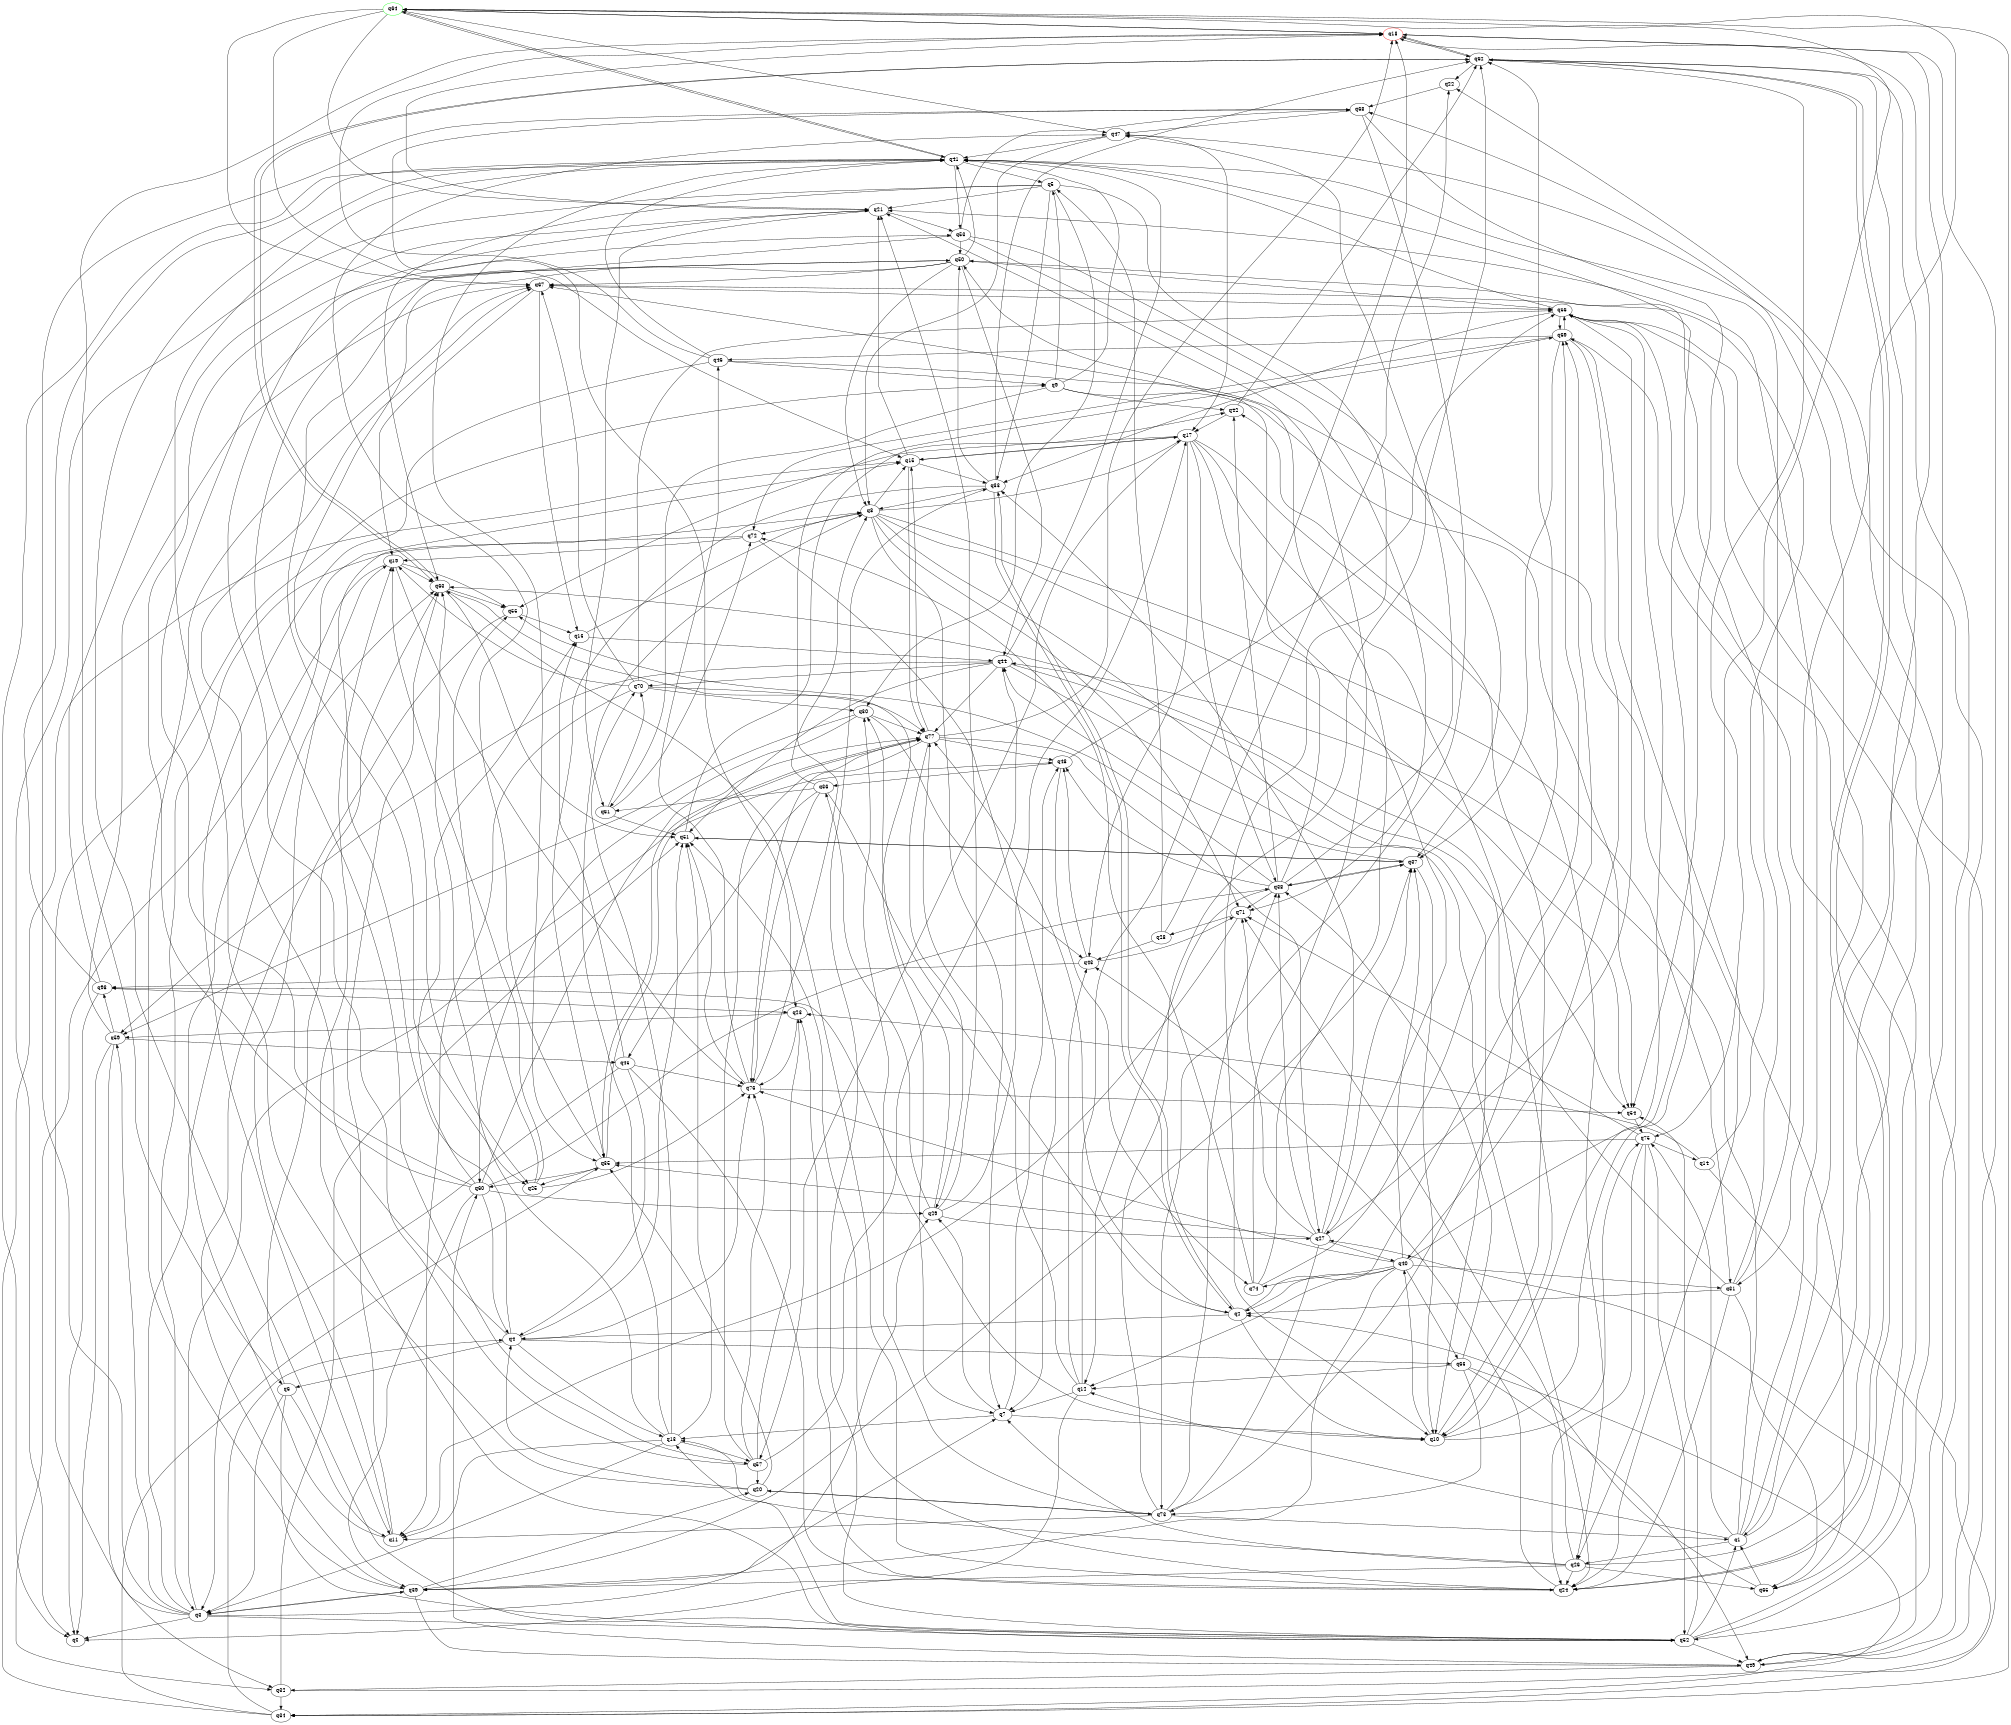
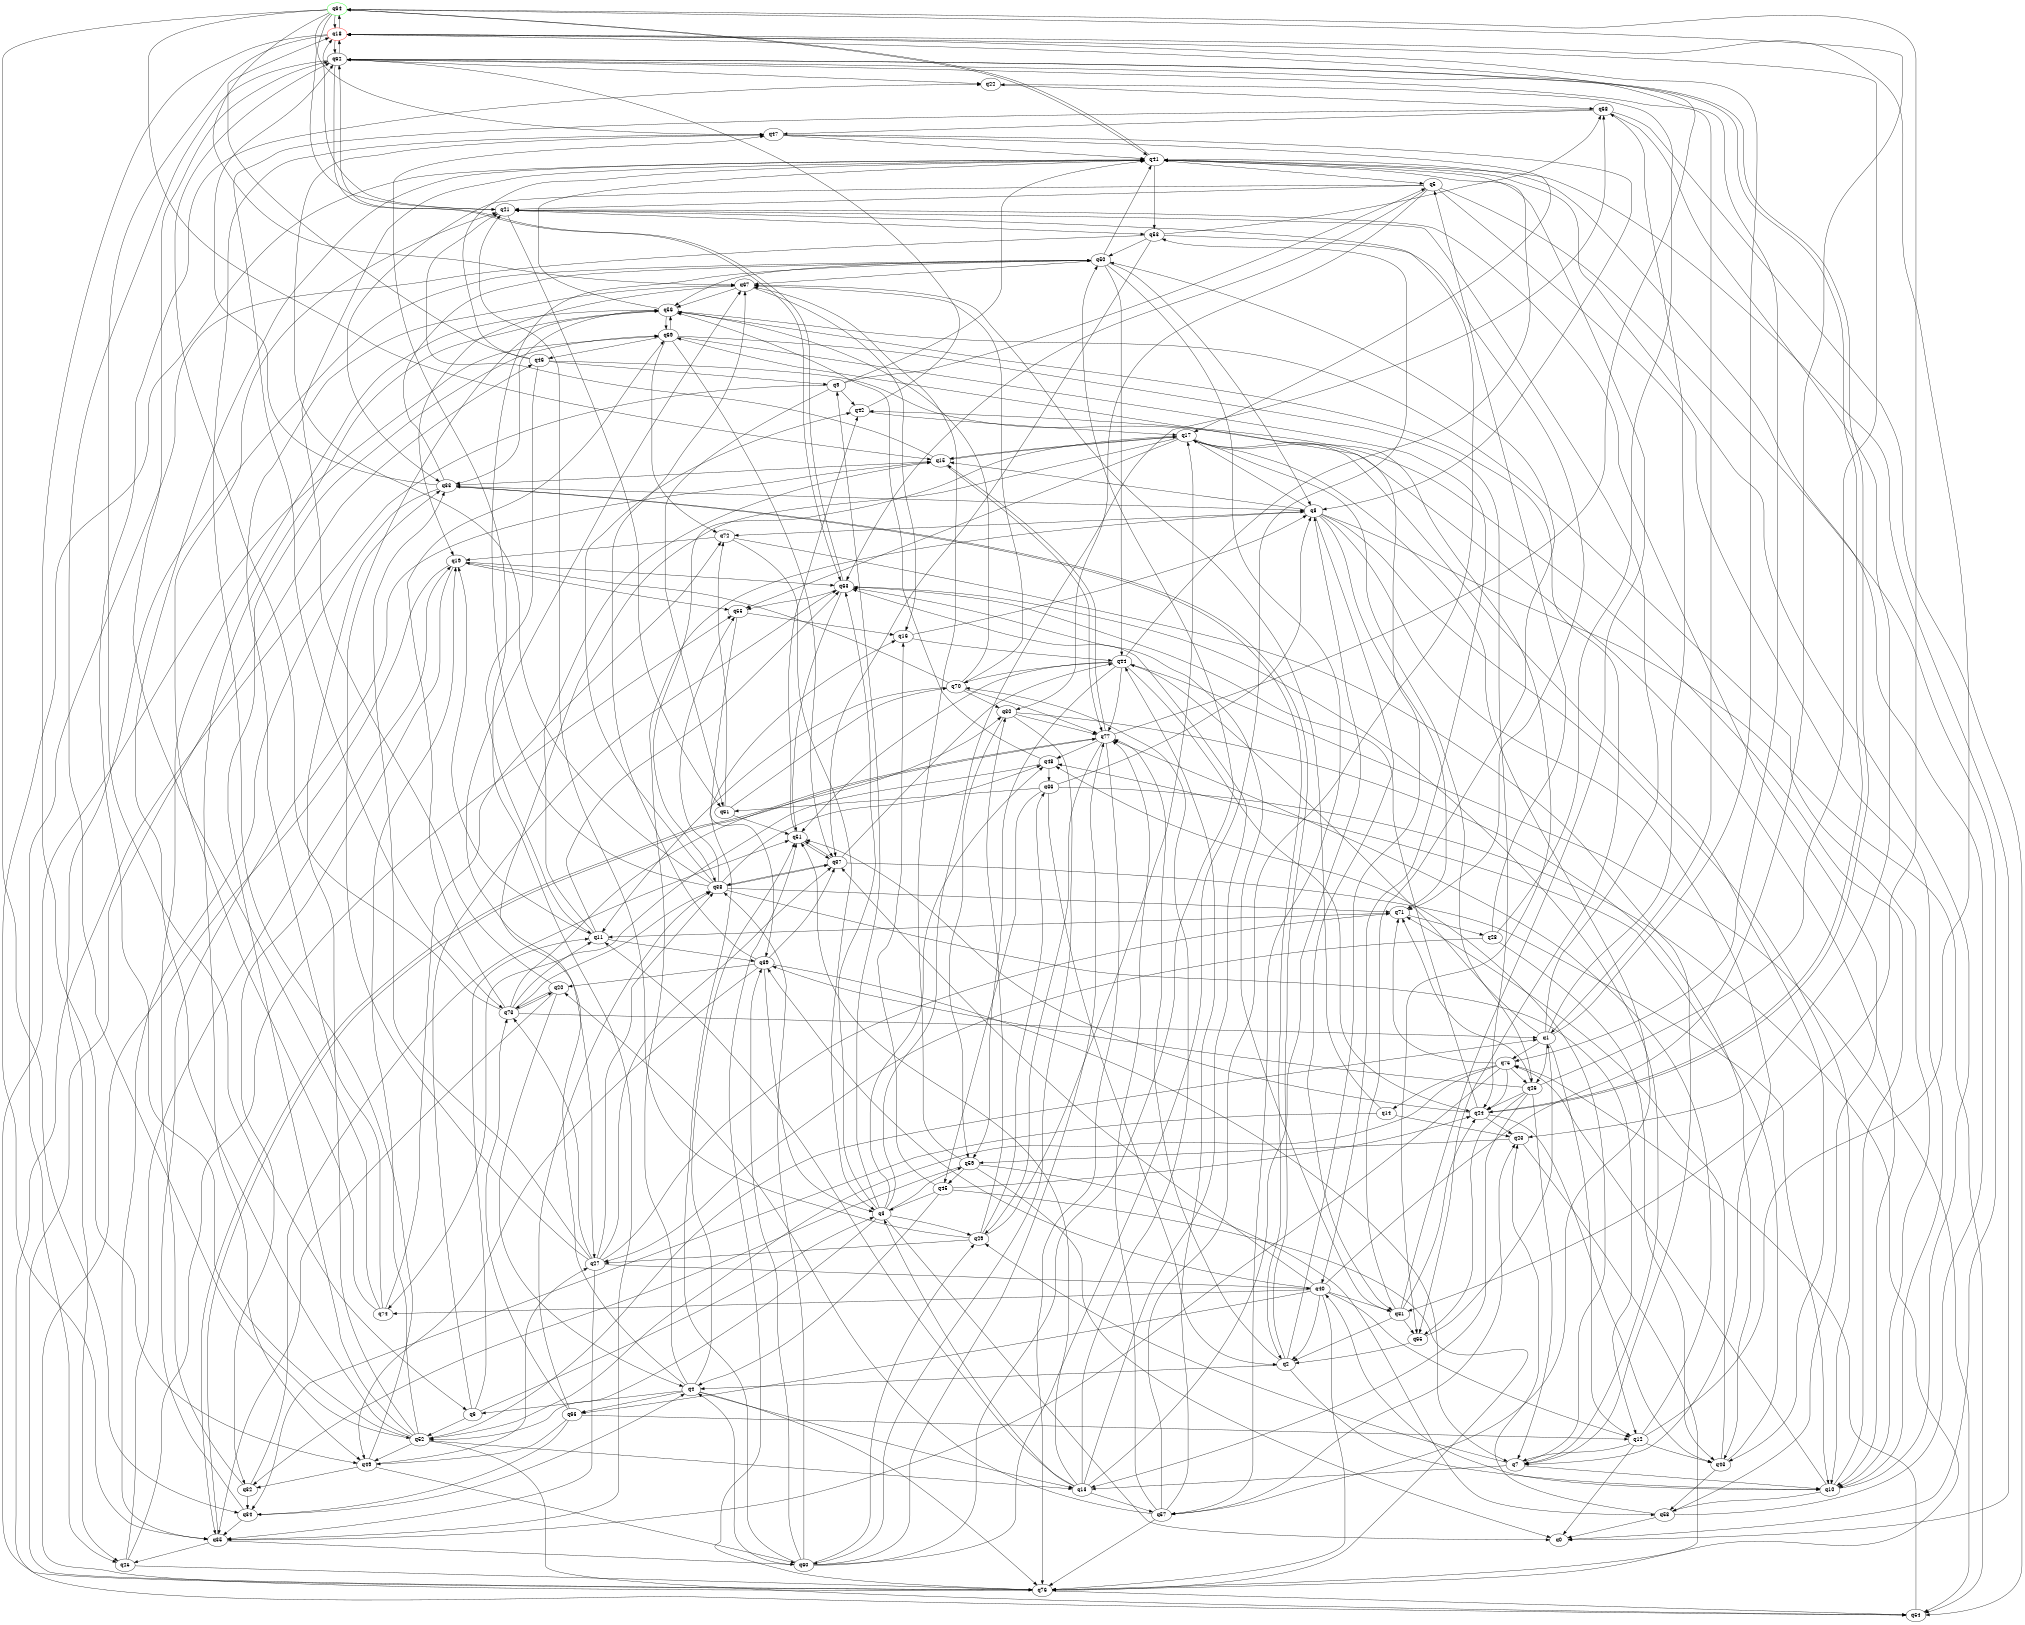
edge "q77" -> "q27": now "q28" -> "q27"
node "q98": label "q98" -> "q58"
edge "q3" -> "q39": now "q11" -> "q39"
